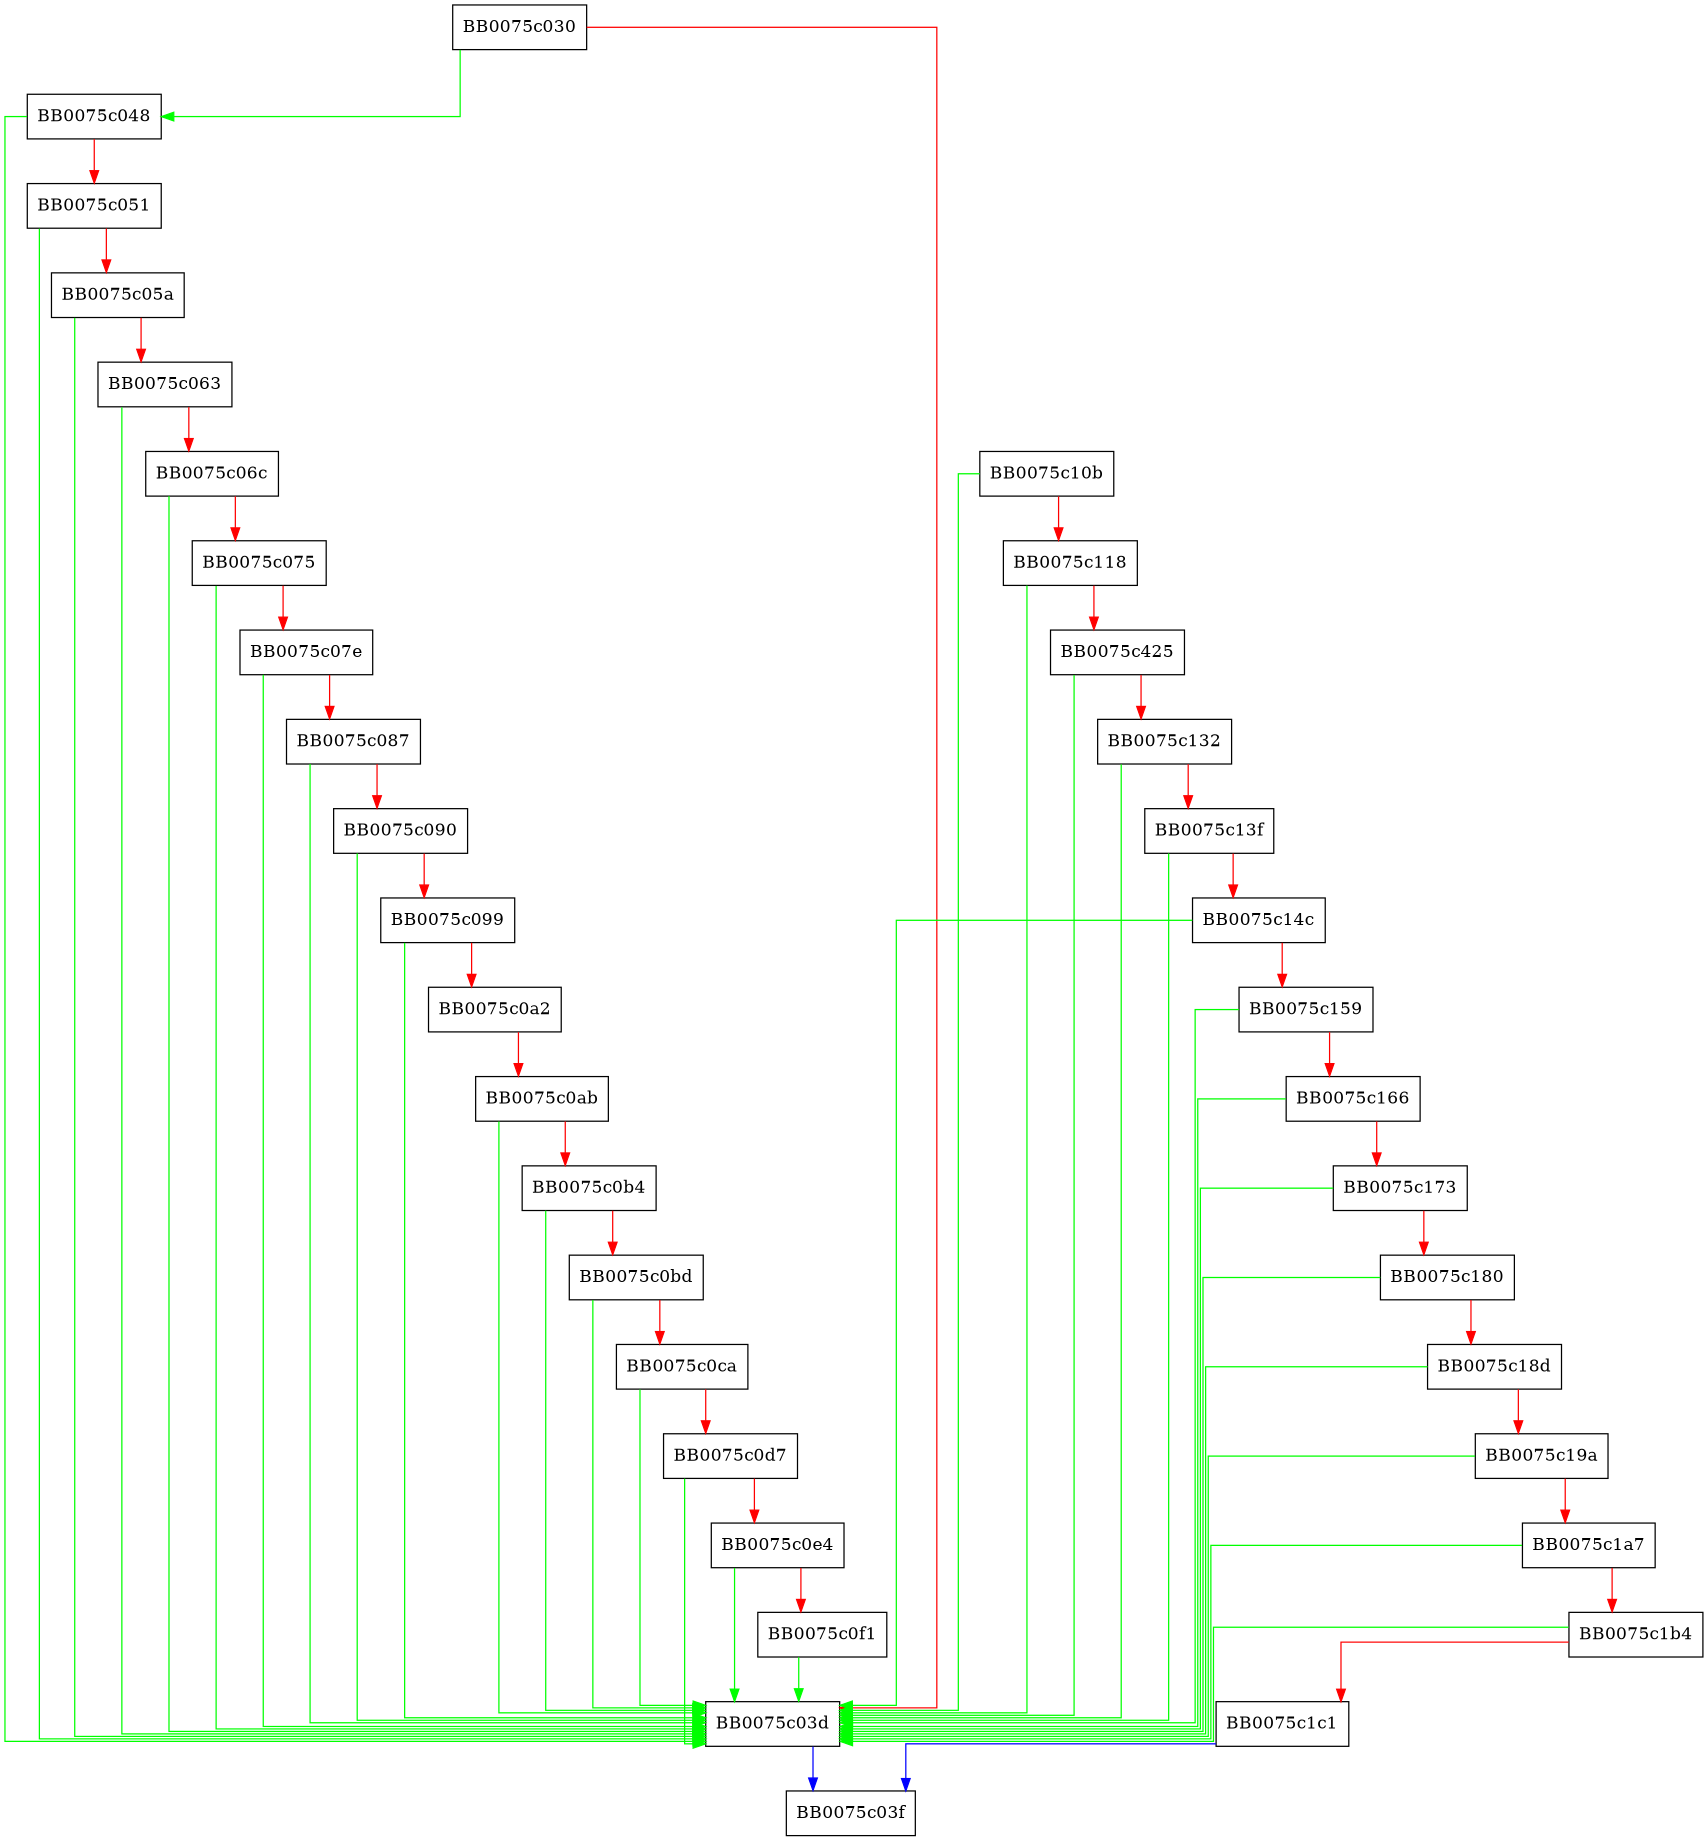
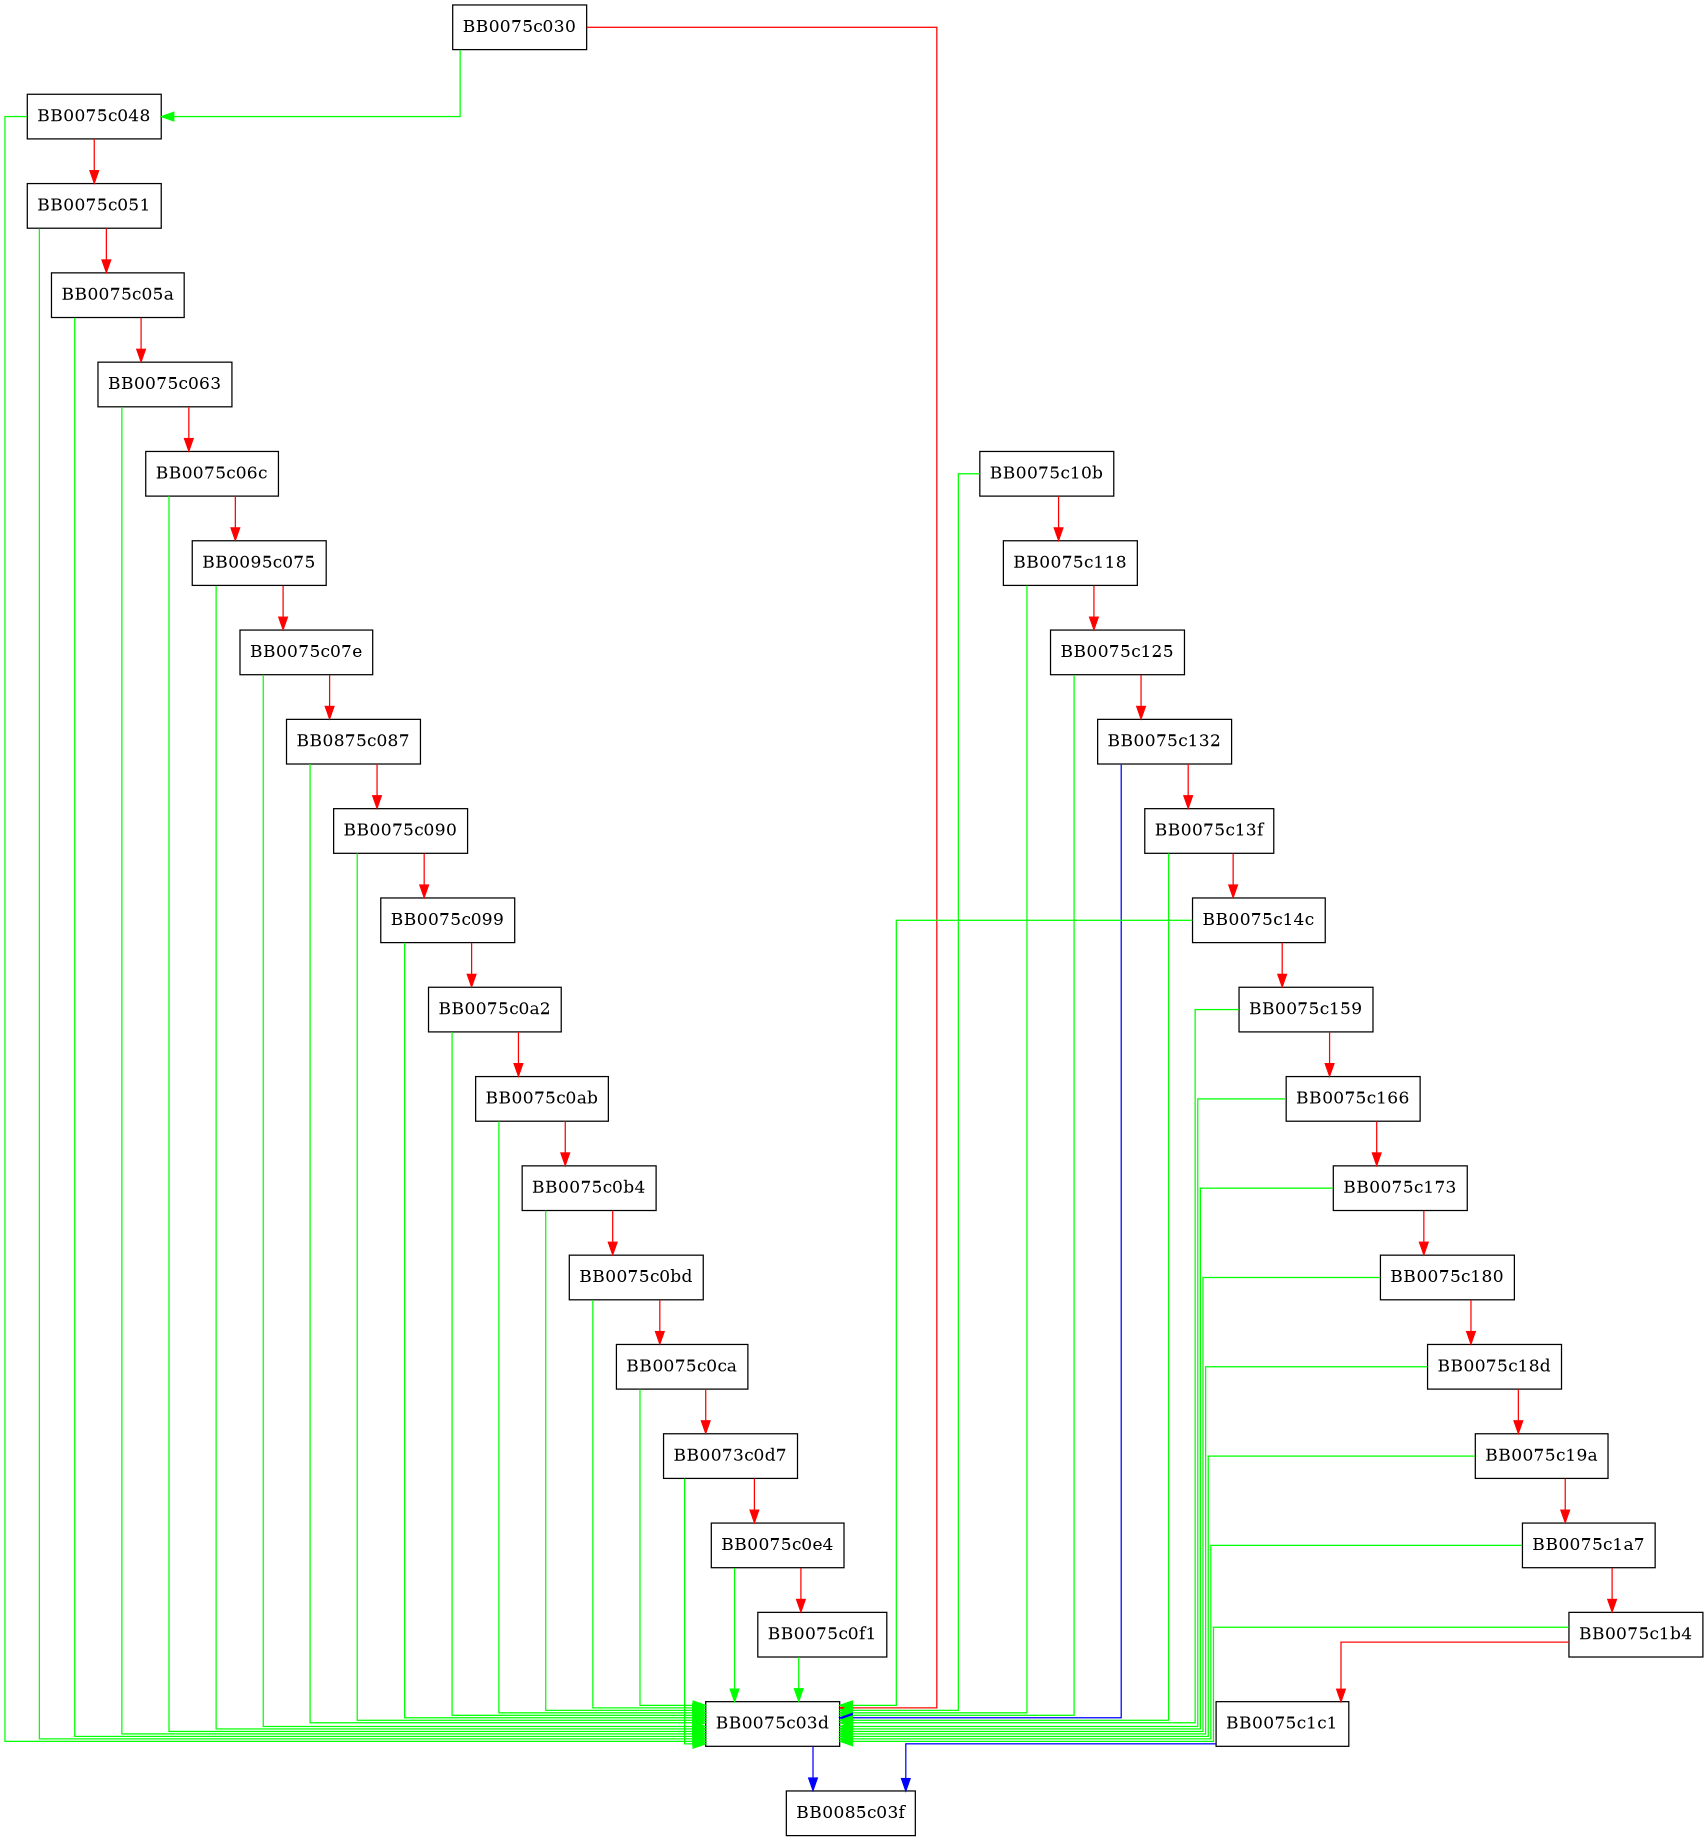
node "BB0075c075": label "BB0075c075" -> "BB0095c075"
node "BB0075c425": label "BB0075c425" -> "BB0075c125"
node "BB0075c087": label "BB0075c087" -> "BB0875c087"
edge "BB0075c132" -> "BB0075c03d": color green -> blue
node "BB0075c0d7": label "BB0075c0d7" -> "BB0073c0d7"
edge "BB0075c0a2" -> "BB0075c03d": added
node "BB0075c03f": label "BB0075c03f" -> "BB0085c03f"
